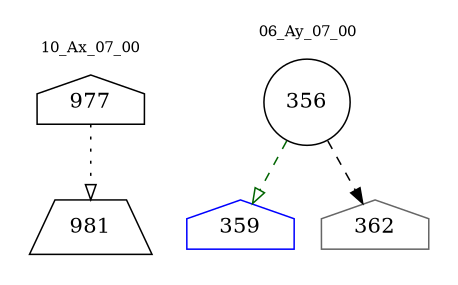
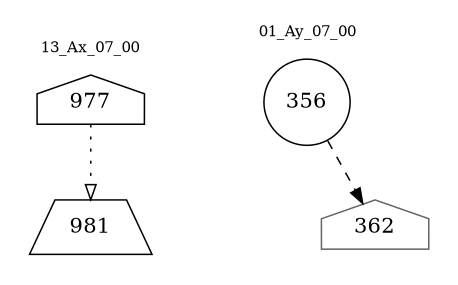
cluster "06_Ay_07_00": label "06_Ay_07_00" -> "01_Ay_07_00"
cluster "10_Ax_07_00": label "10_Ax_07_00" -> "13_Ax_07_00"
node "359": removed
